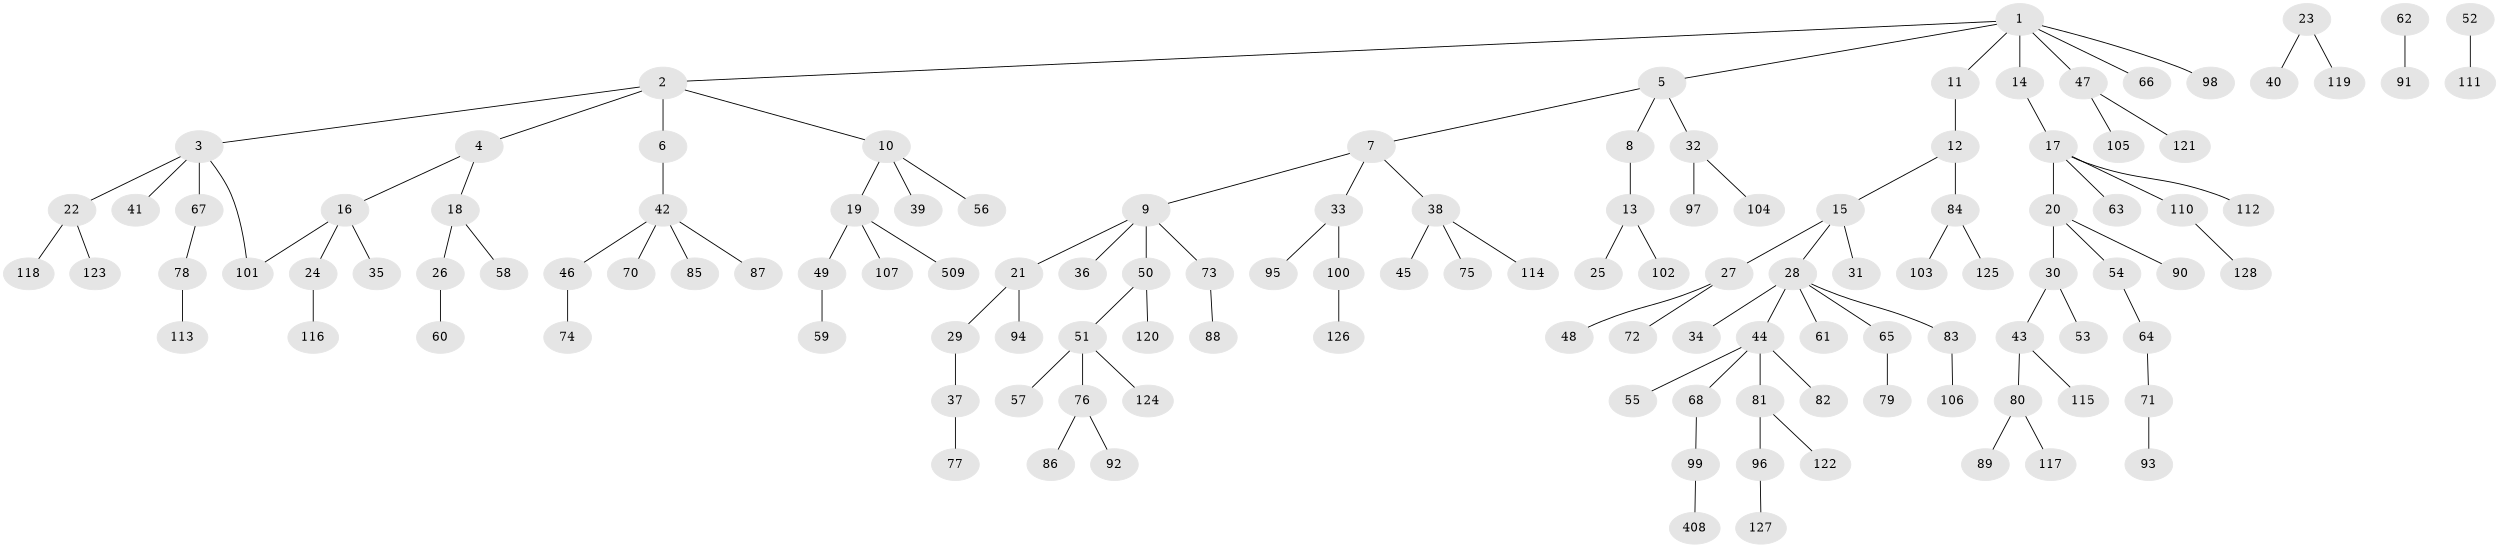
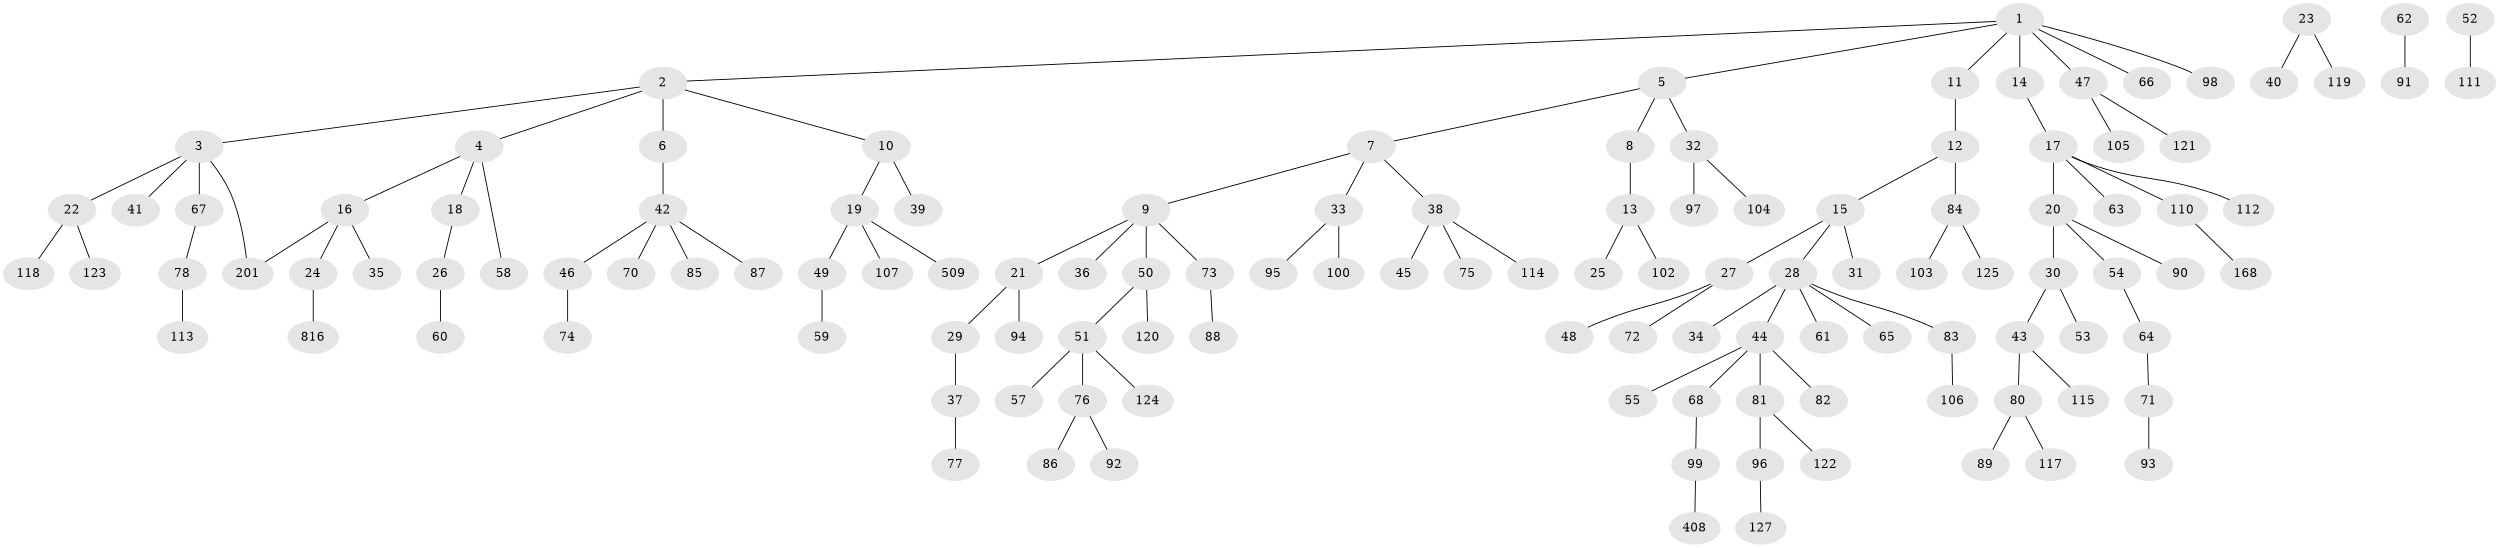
node "56": removed
edge "18" -- "58": now "4" -- "58"
node "101": label "101" -> "201"
node "128": label "128" -> "168"
node "116": label "116" -> "816"
node "126": removed
node "79": removed
